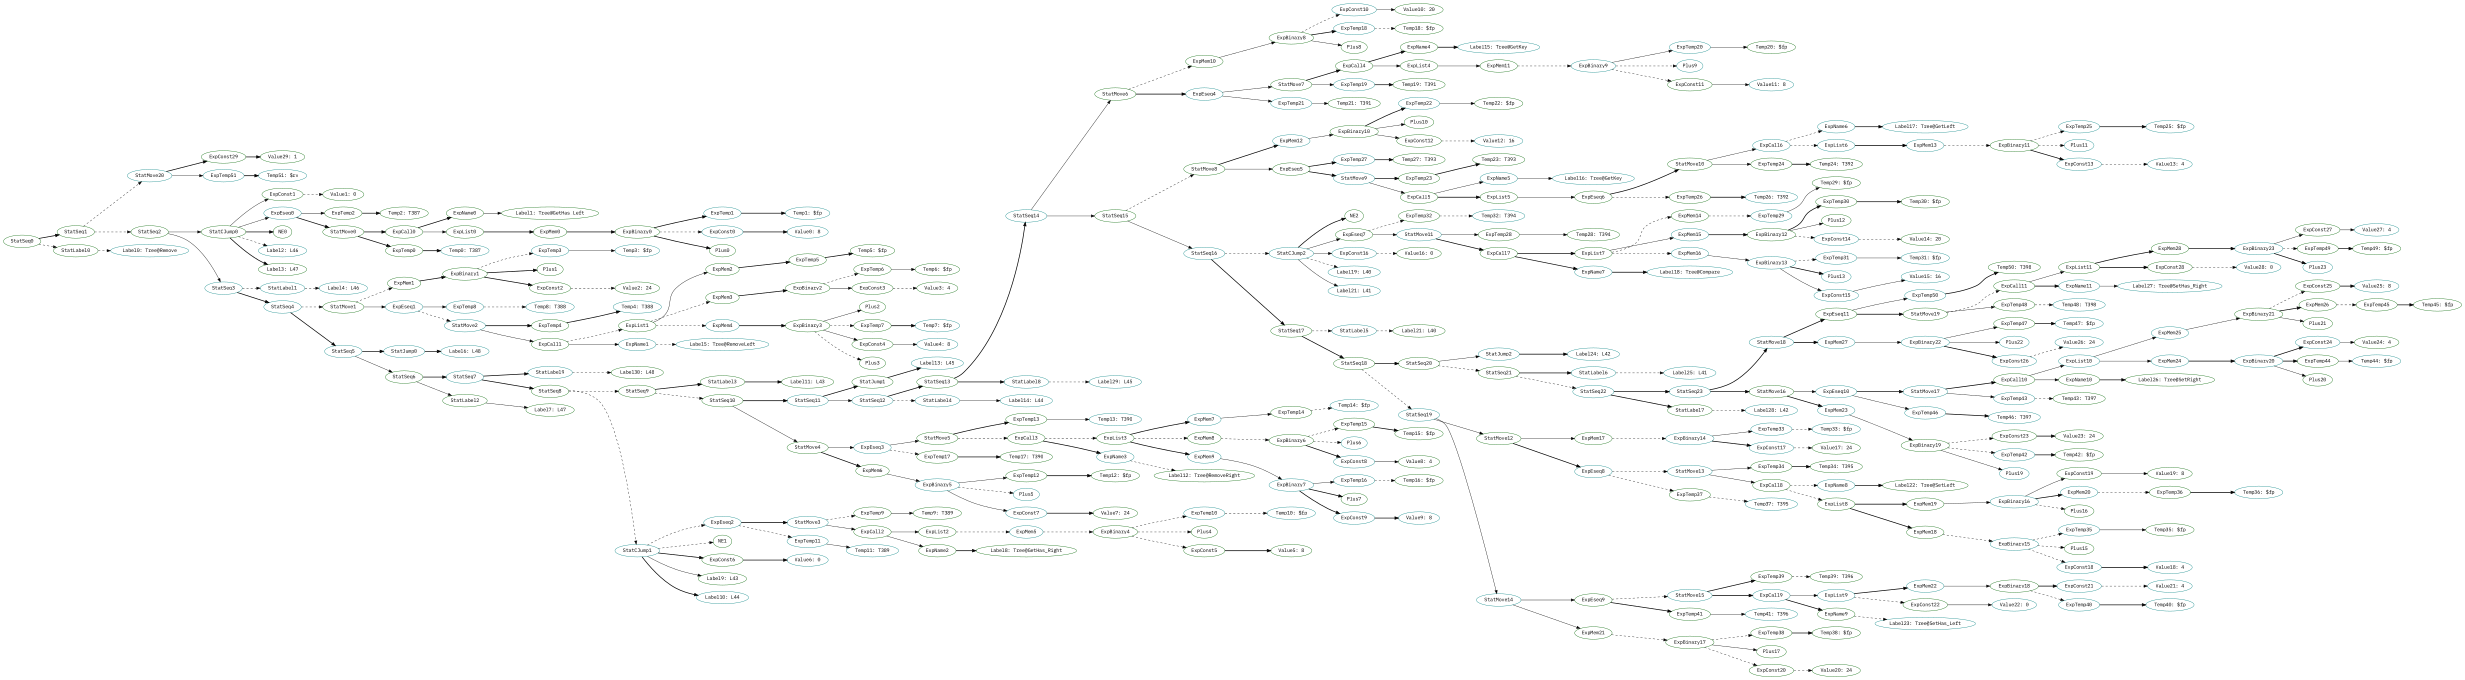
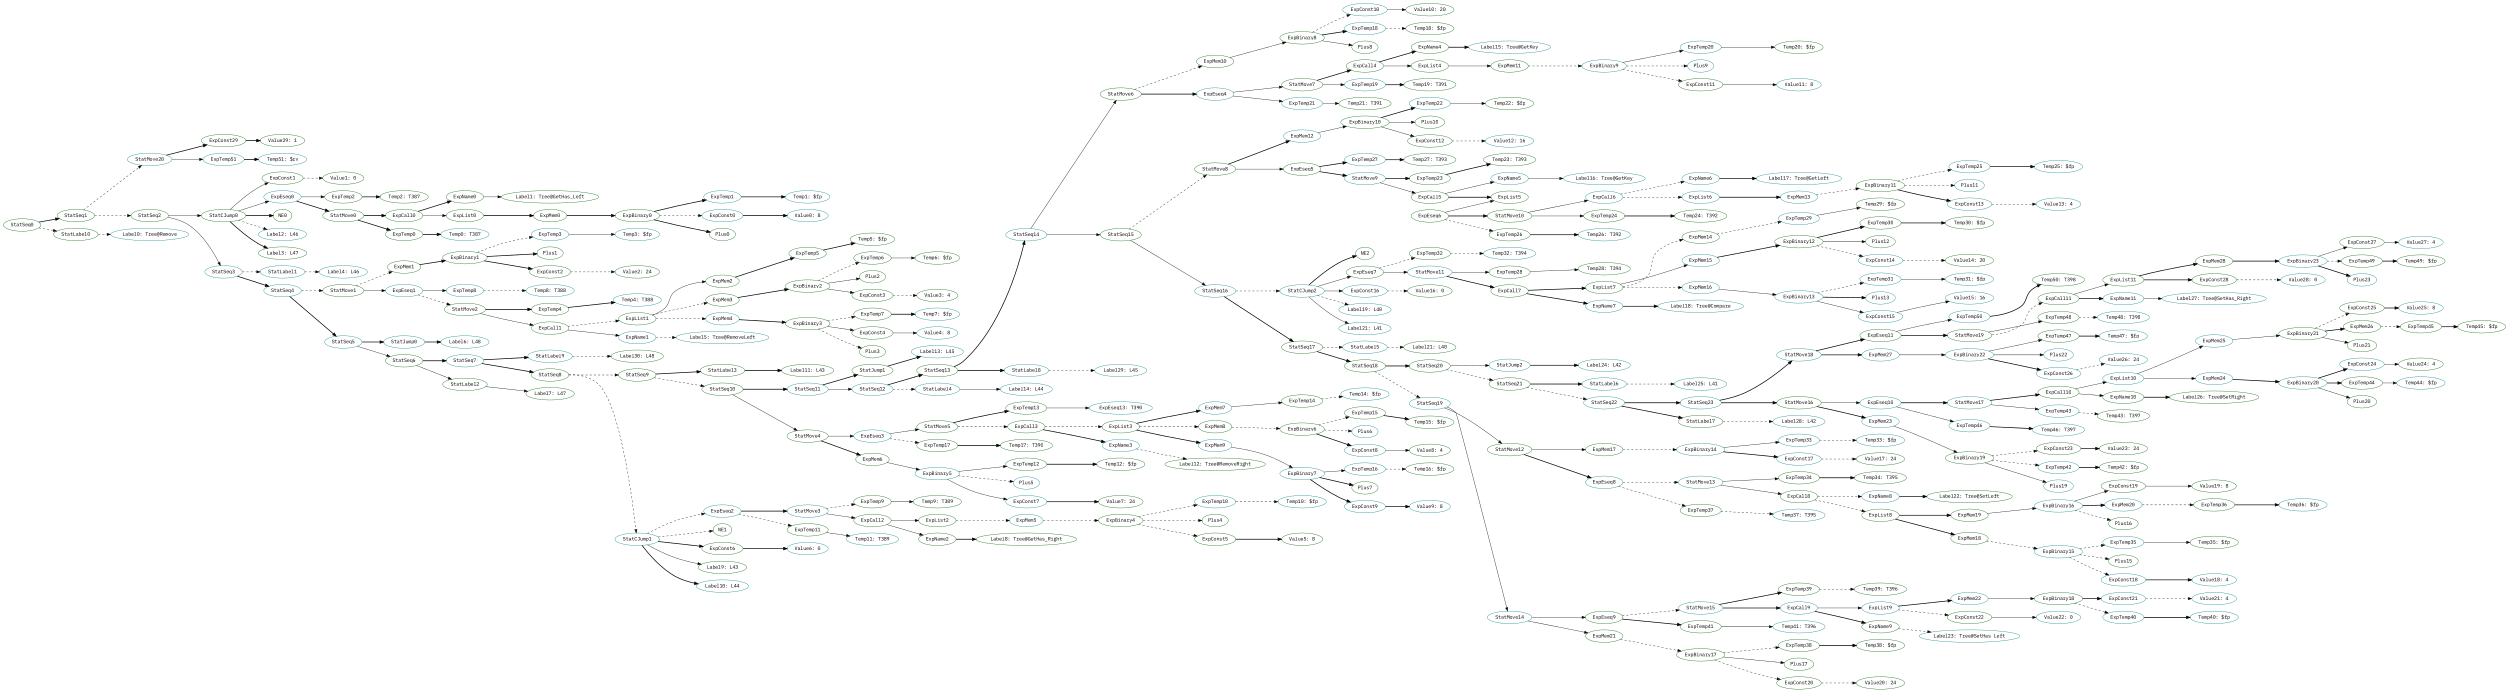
edge "ExpList5" -> "ExpEseq6": reversed
edge "ExpBinary3" -> "Plus2": now "ExpBinary2" -> "Plus2"
node "StatMove2": color teal -> darkgreen
node "Temp13: T390": label "Temp13: T390" -> "ExpEseq13: T390"
node "ExpTemp11": color teal -> darkgreen
